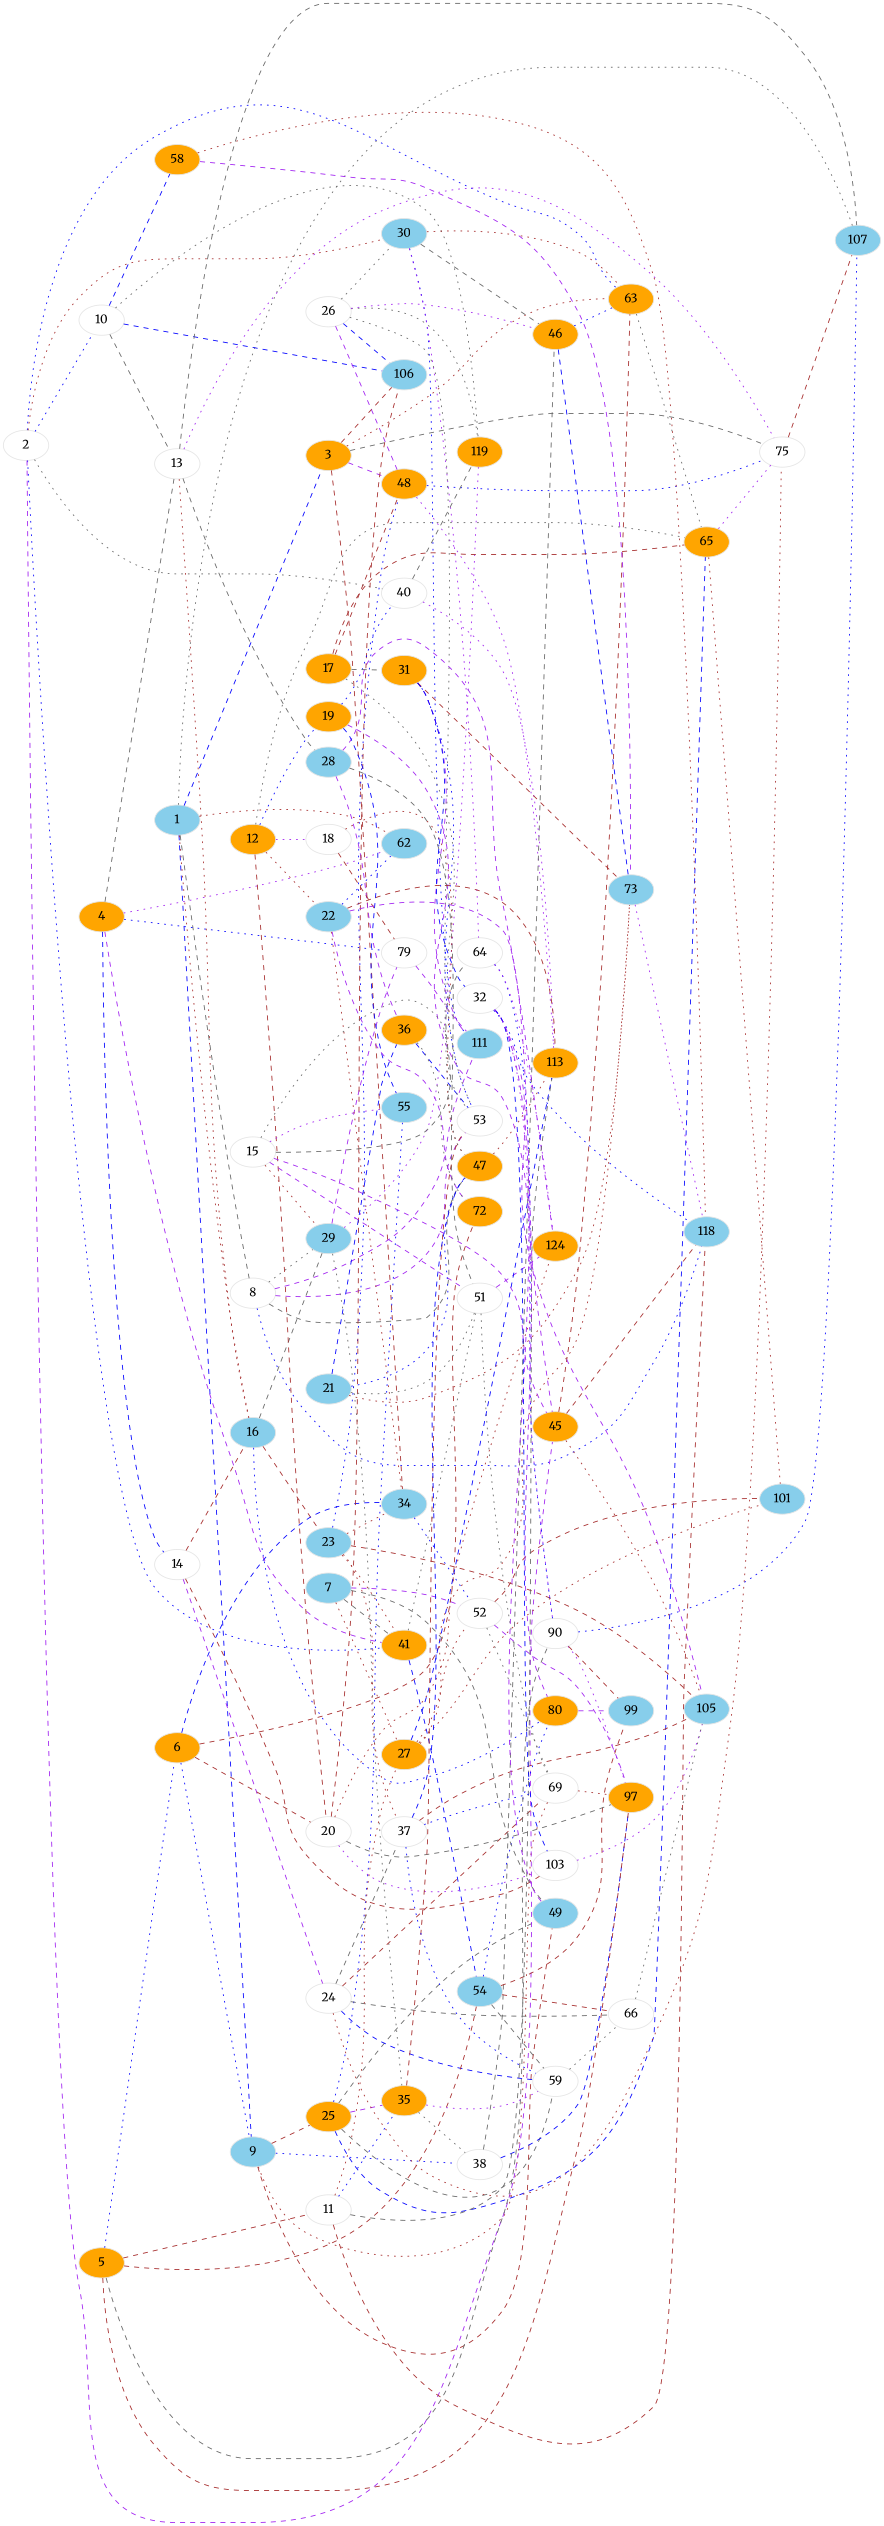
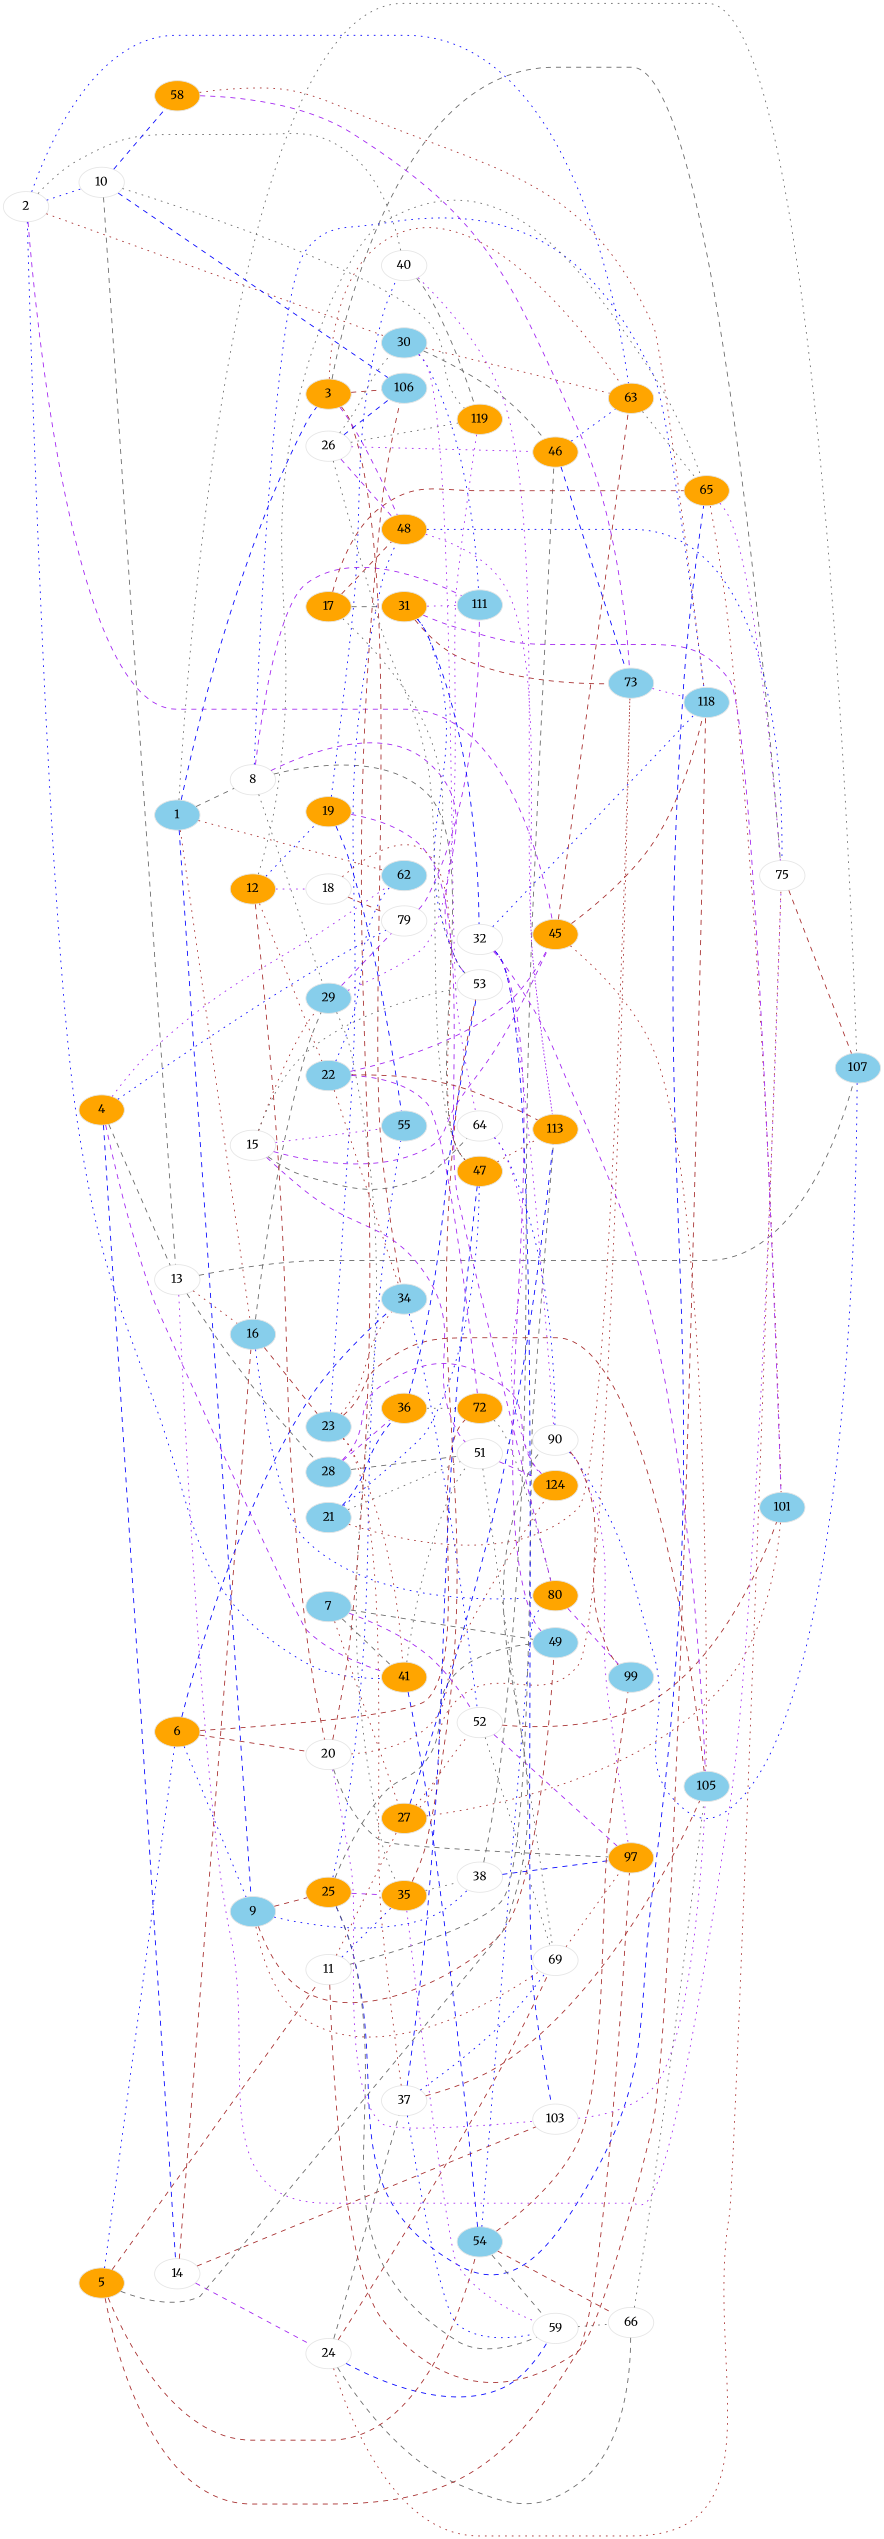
edge "31" -- "101": added
edge "31" -- "111": style dashed -> dotted
edge "72" -- "80": added
